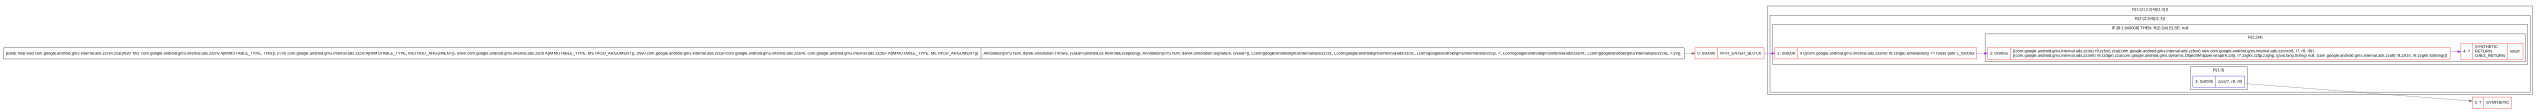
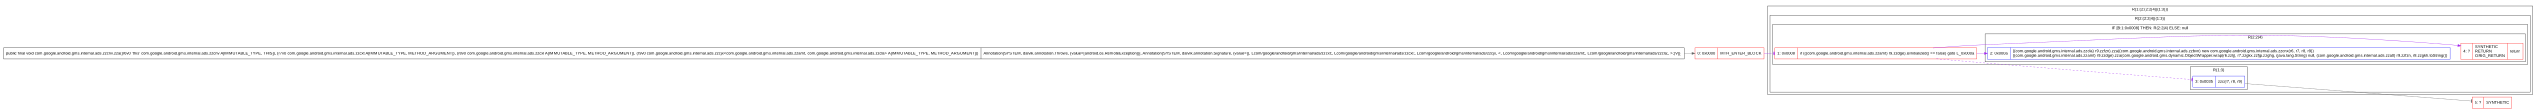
edge "2: 0x000a" -> "4: ?": now "1: 0x0008" -> "4: ?"
edge "0: 0x0000" -> "1: 0x0008": arrowhead normal -> tee
node "2: 0x000a": color red -> blue
edge "1: 0x0008" -> "3: 0x0035": added
edge "3: 0x0035" -> "5: ?": arrowhead normal -> tee
